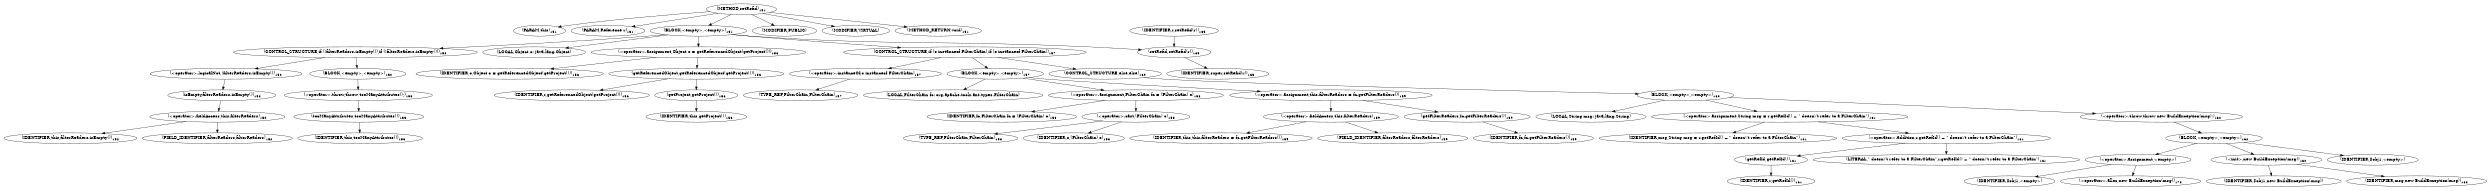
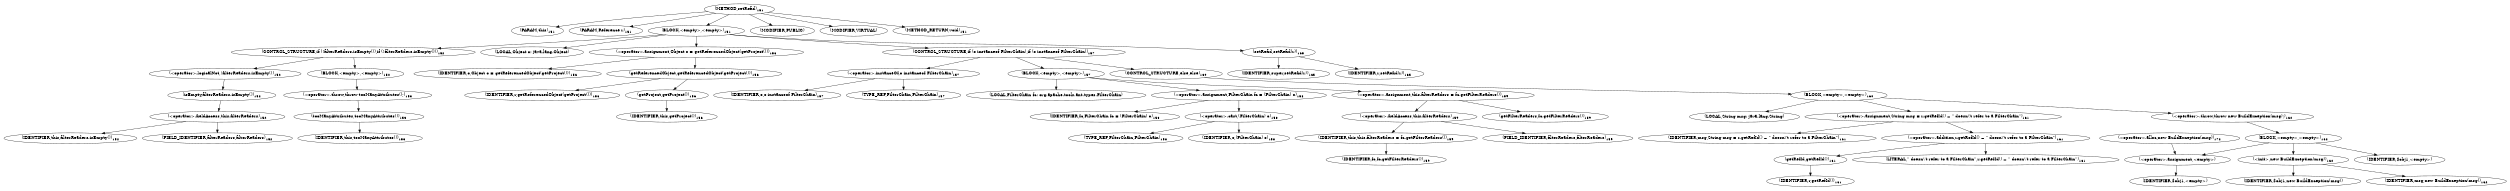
edge "(IDENTIFIER,r,setRefid(r))" -> "(setRefid,setRefid(r))": reversed
node "(IDENTIFIER,o,o instanceof FilterChain)": added
edge "(getFilterReaders,fc.getFilterReaders())" -> "(IDENTIFIER,fc,fc.getFilterReaders())": now "(IDENTIFIER,this,this.filterReaders = fc.getFilterReaders())" -> "(IDENTIFIER,fc,fc.getFilterReaders())"
edge "(<operator>.assignment,<empty>)" -> "(<operator>.alloc,new BuildException(msg))": reversed
